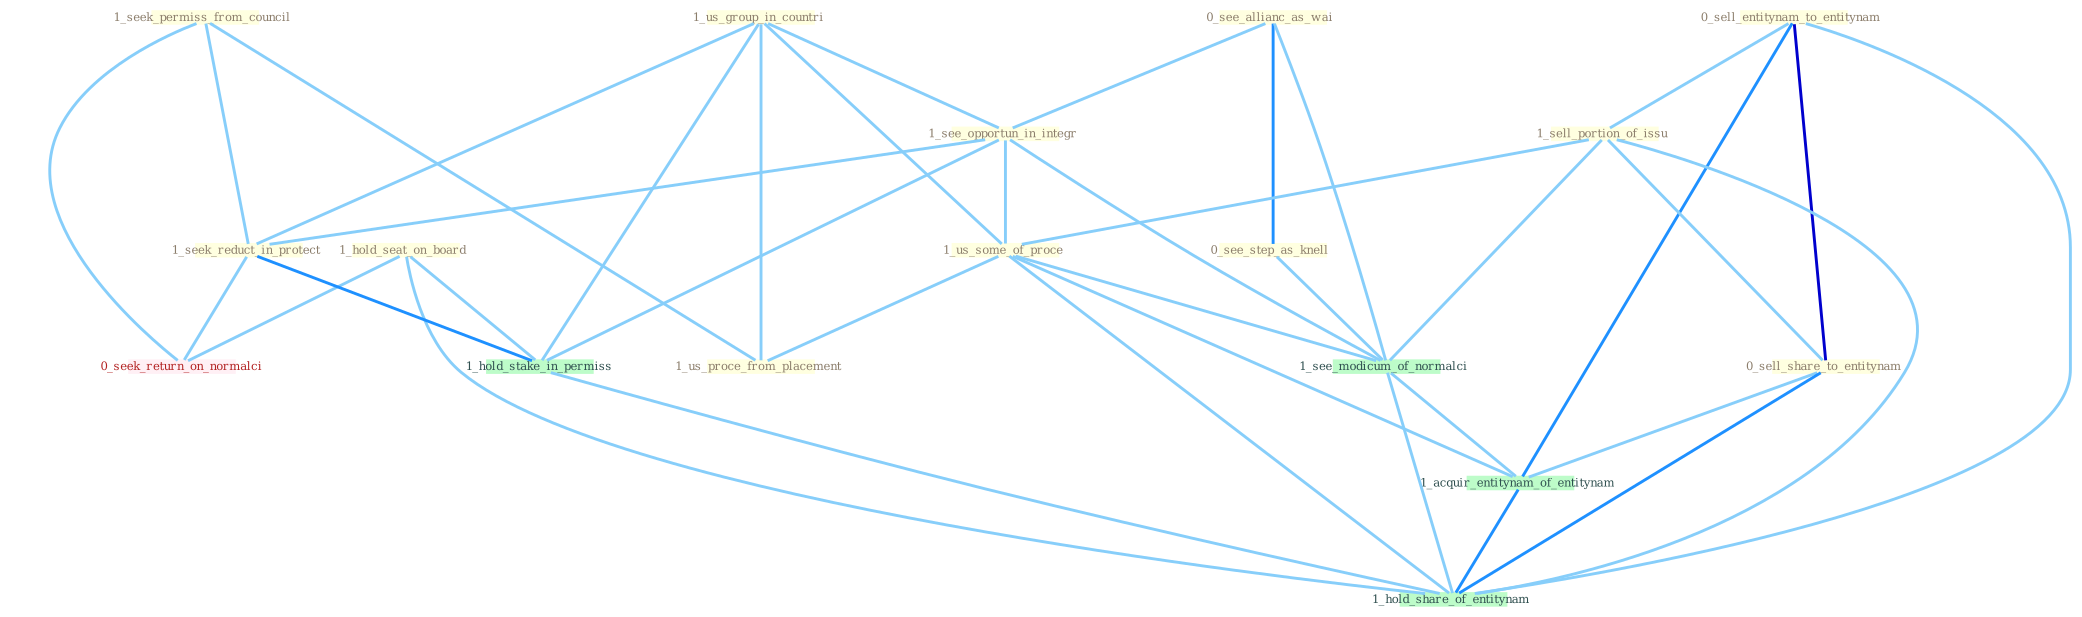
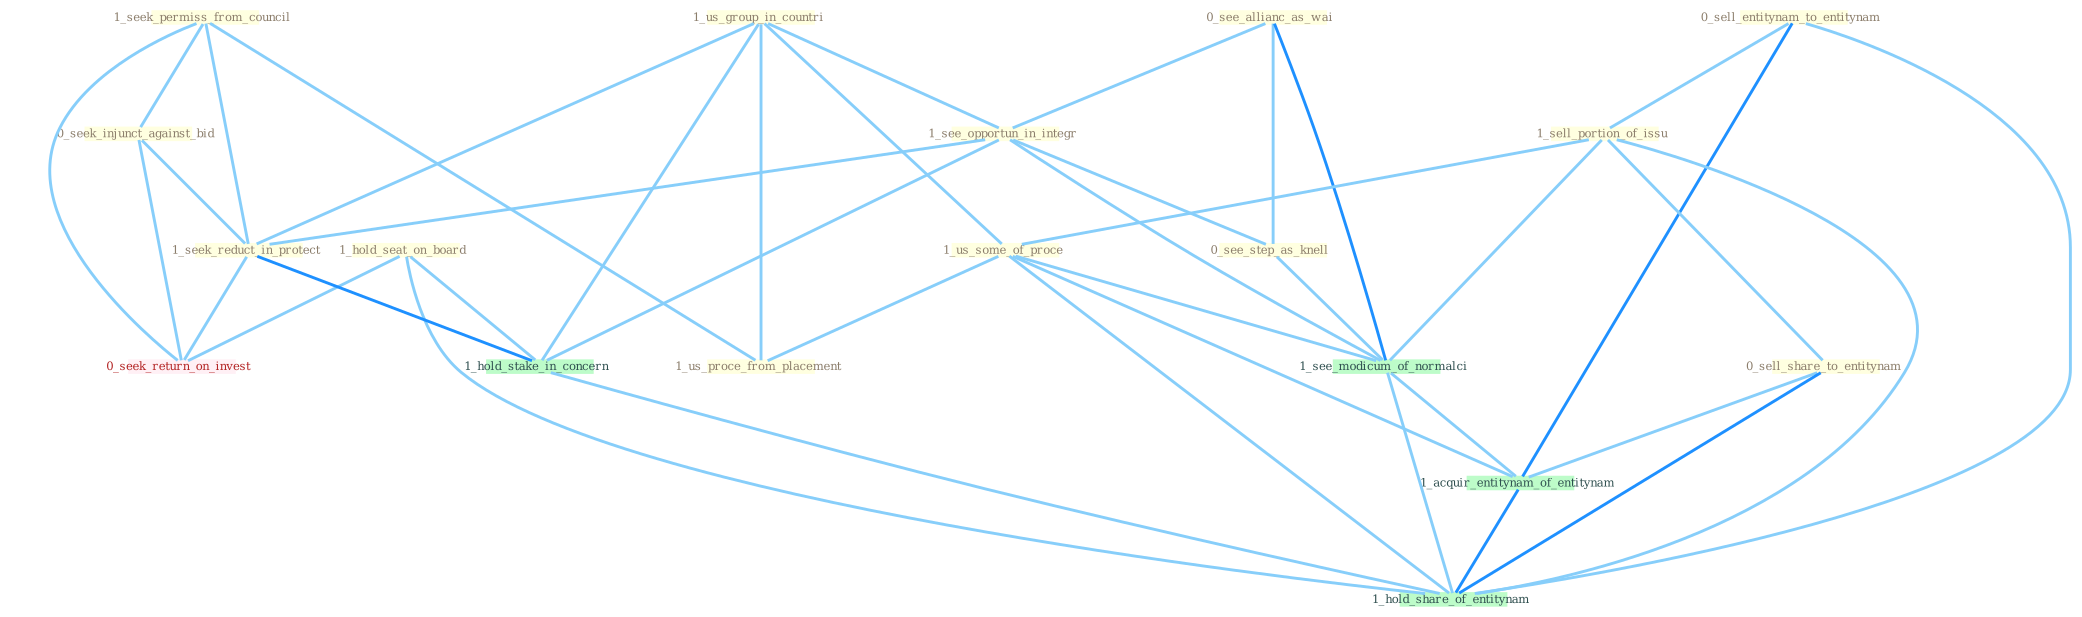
node "0_seek_injunct_against_bid": added
edge "0_see_allianc_as_wai" -- "0_see_step_as_knell": color #1e90ff -> #87cefa
edge "1_see_opportun_in_integr" -- "1_us_some_of_proce": now "1_see_opportun_in_integr" -- "0_see_step_as_knell"
edge "0_sell_entitynam_to_entitynam" -- "0_sell_share_to_entitynam": removed
edge "0_see_allianc_as_wai" -- "1_see_modicum_of_normalci": color #87cefa -> #1e90ff
node "0_seek_return_on_normalci": label "0_seek_return_on_normalci" -> "0_seek_return_on_invest"
node "1_hold_stake_in_permiss": label "1_hold_stake_in_permiss" -> "1_hold_stake_in_concern"
